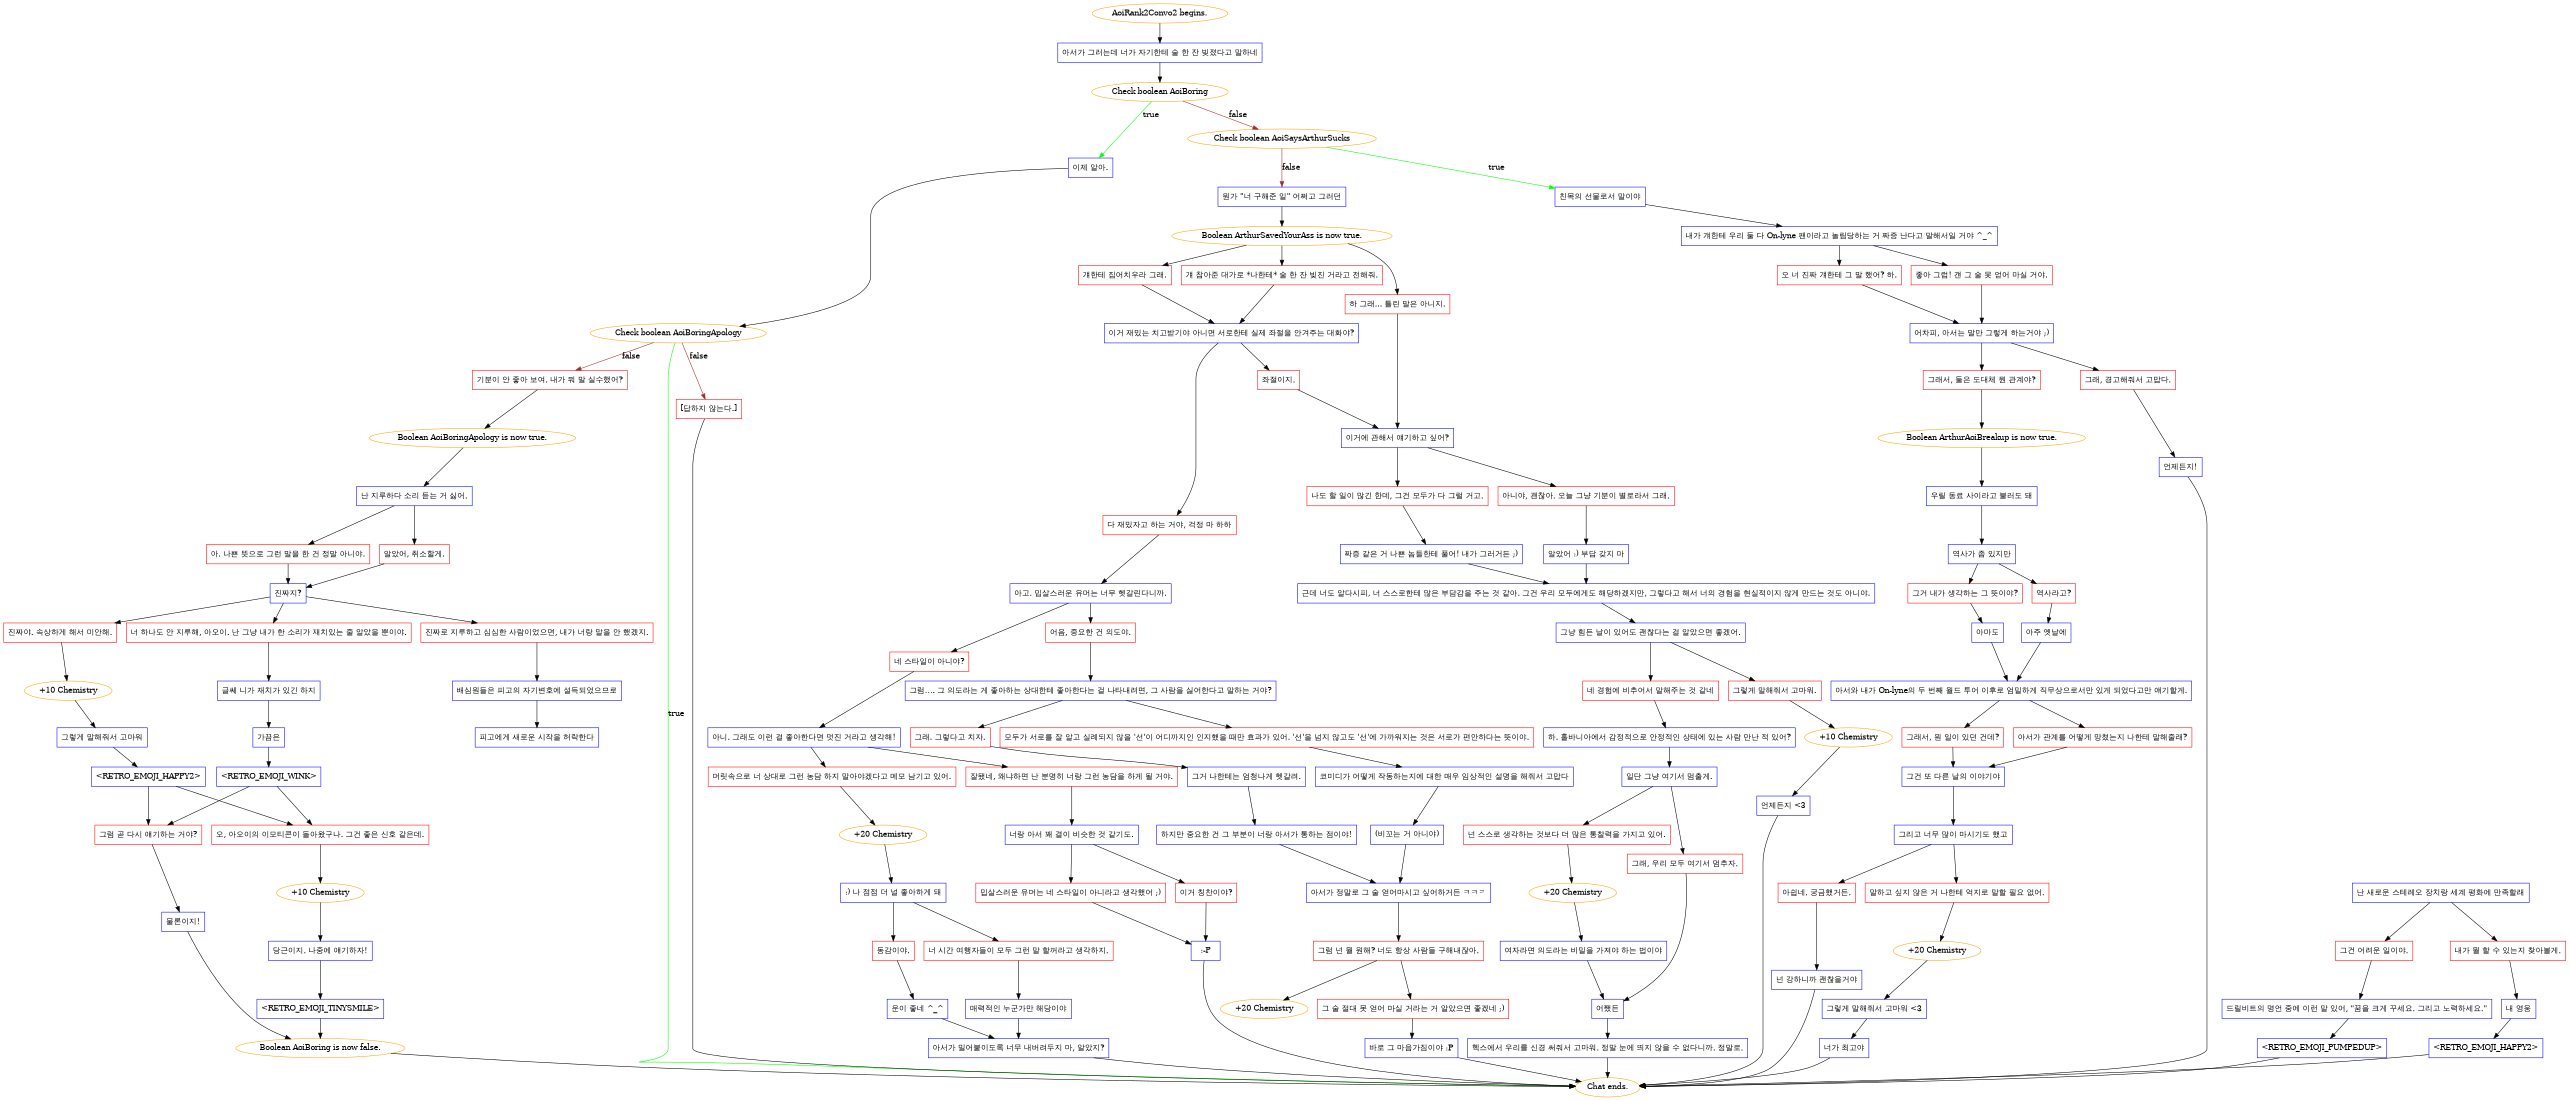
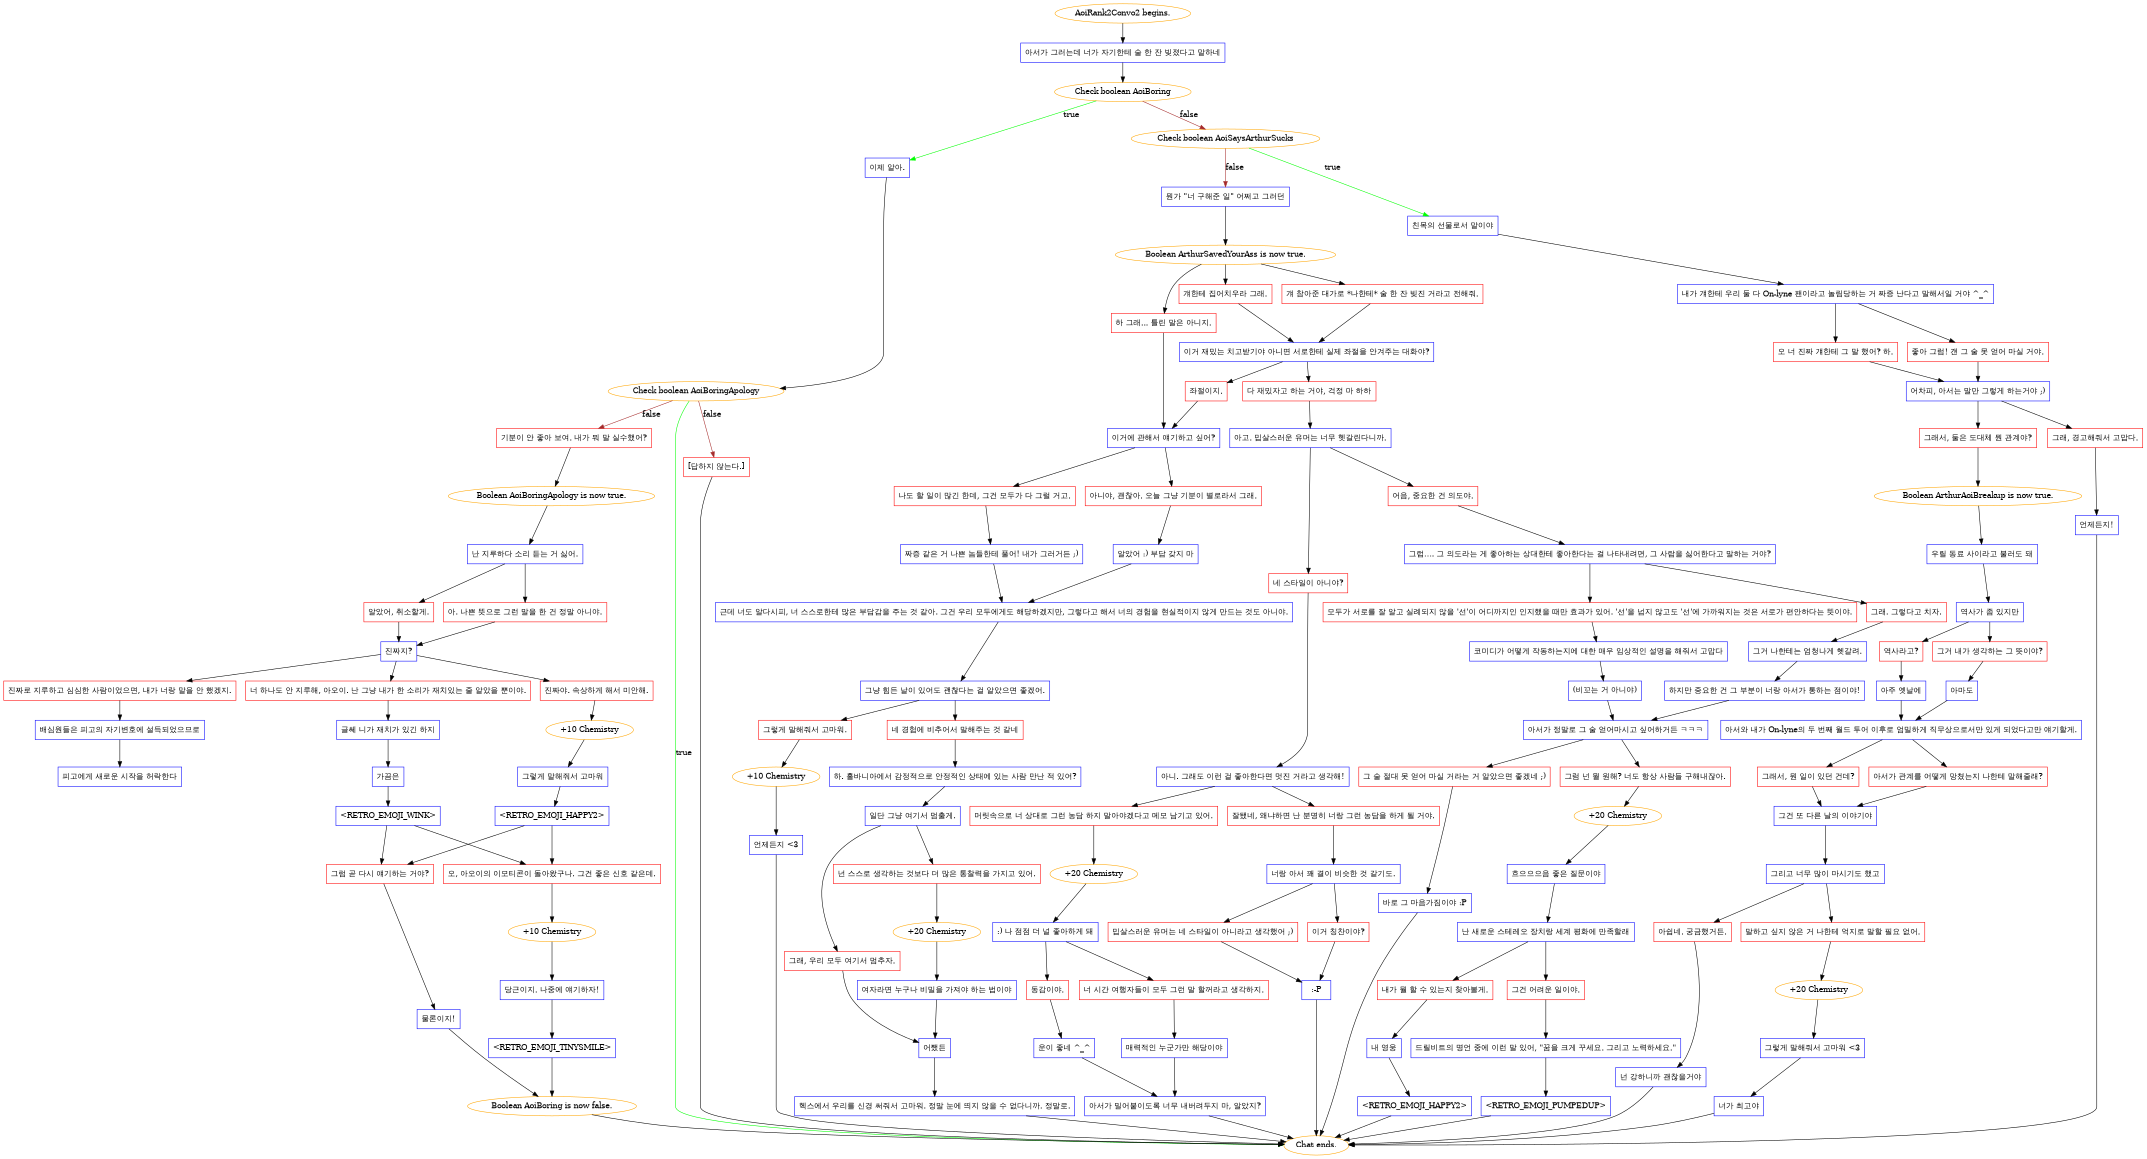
node "흐으으으음 좋은 질문이야": added
node "여자라면 의도라는 비밀을 가져야 하는 법이야": label "여자라면 의도라는 비밀을 가져야 하는 법이야" -> "여자라면 누구나 비밀을 가져야 하는 법이야"
edge "그럼 넌 뭘 원해? 너도 항상 사람들 구해내잖아." -> "그 술 절대 못 얻어 마실 거라는 거 알았으면 좋겠네 ;)": now "아서가 정말로 그 술 얻어마시고 싶어하거든 ㅋㅋㅋ" -> "그 술 절대 못 얻어 마실 거라는 거 알았으면 좋겠네 ;)"
